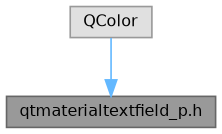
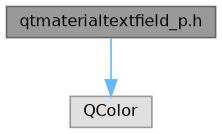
edge "QColor" -> "qtmaterialtextfield_p.h": reversed
